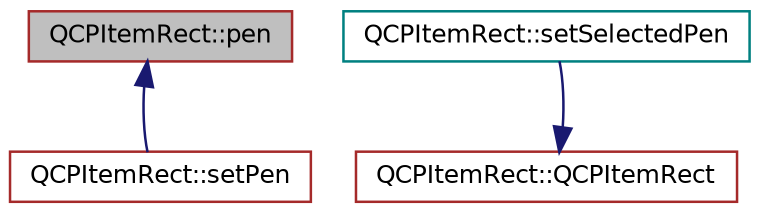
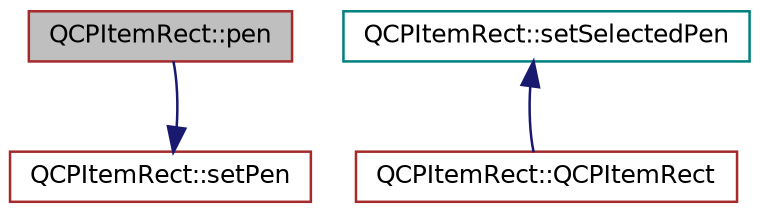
edge "QCPItemRect::setSelectedPen" -> "QCPItemRect::QCPItemRect": reversed
edge "QCPItemRect::setPen" -> "QCPItemRect::pen": reversed
